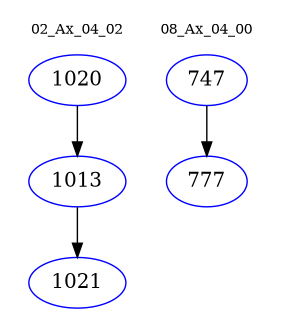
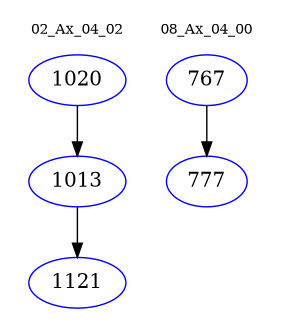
node "747": label "747" -> "767"
node "1021": label "1021" -> "1121"
